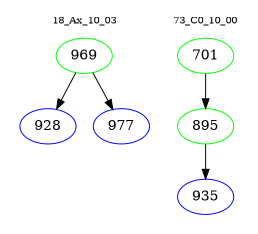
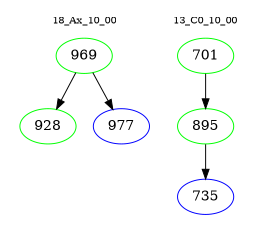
cluster "18_Ax_10_03": label "18_Ax_10_03" -> "18_Ax_10_00"
cluster "73_C0_10_00": label "73_C0_10_00" -> "13_C0_10_00"
node "928": color blue -> green
node "935": label "935" -> "735"
